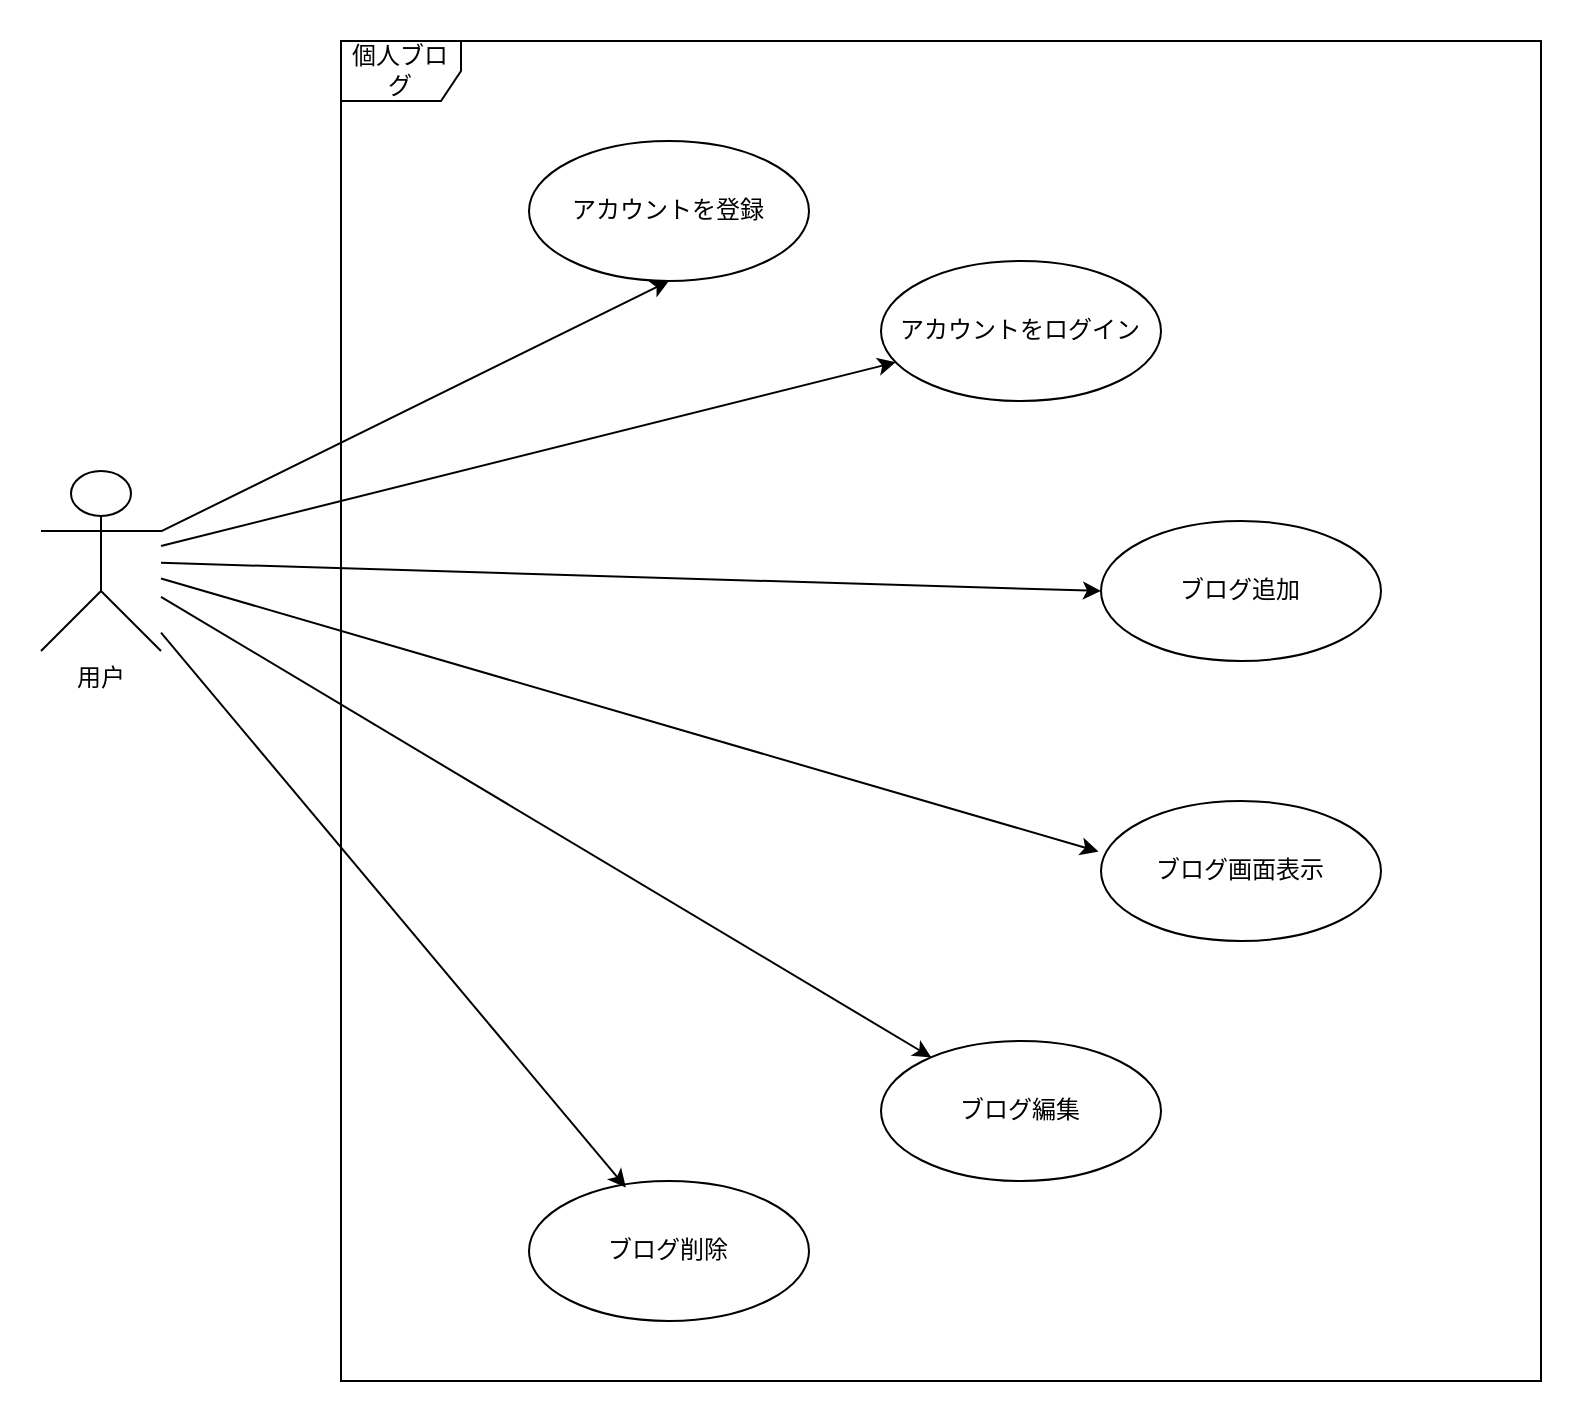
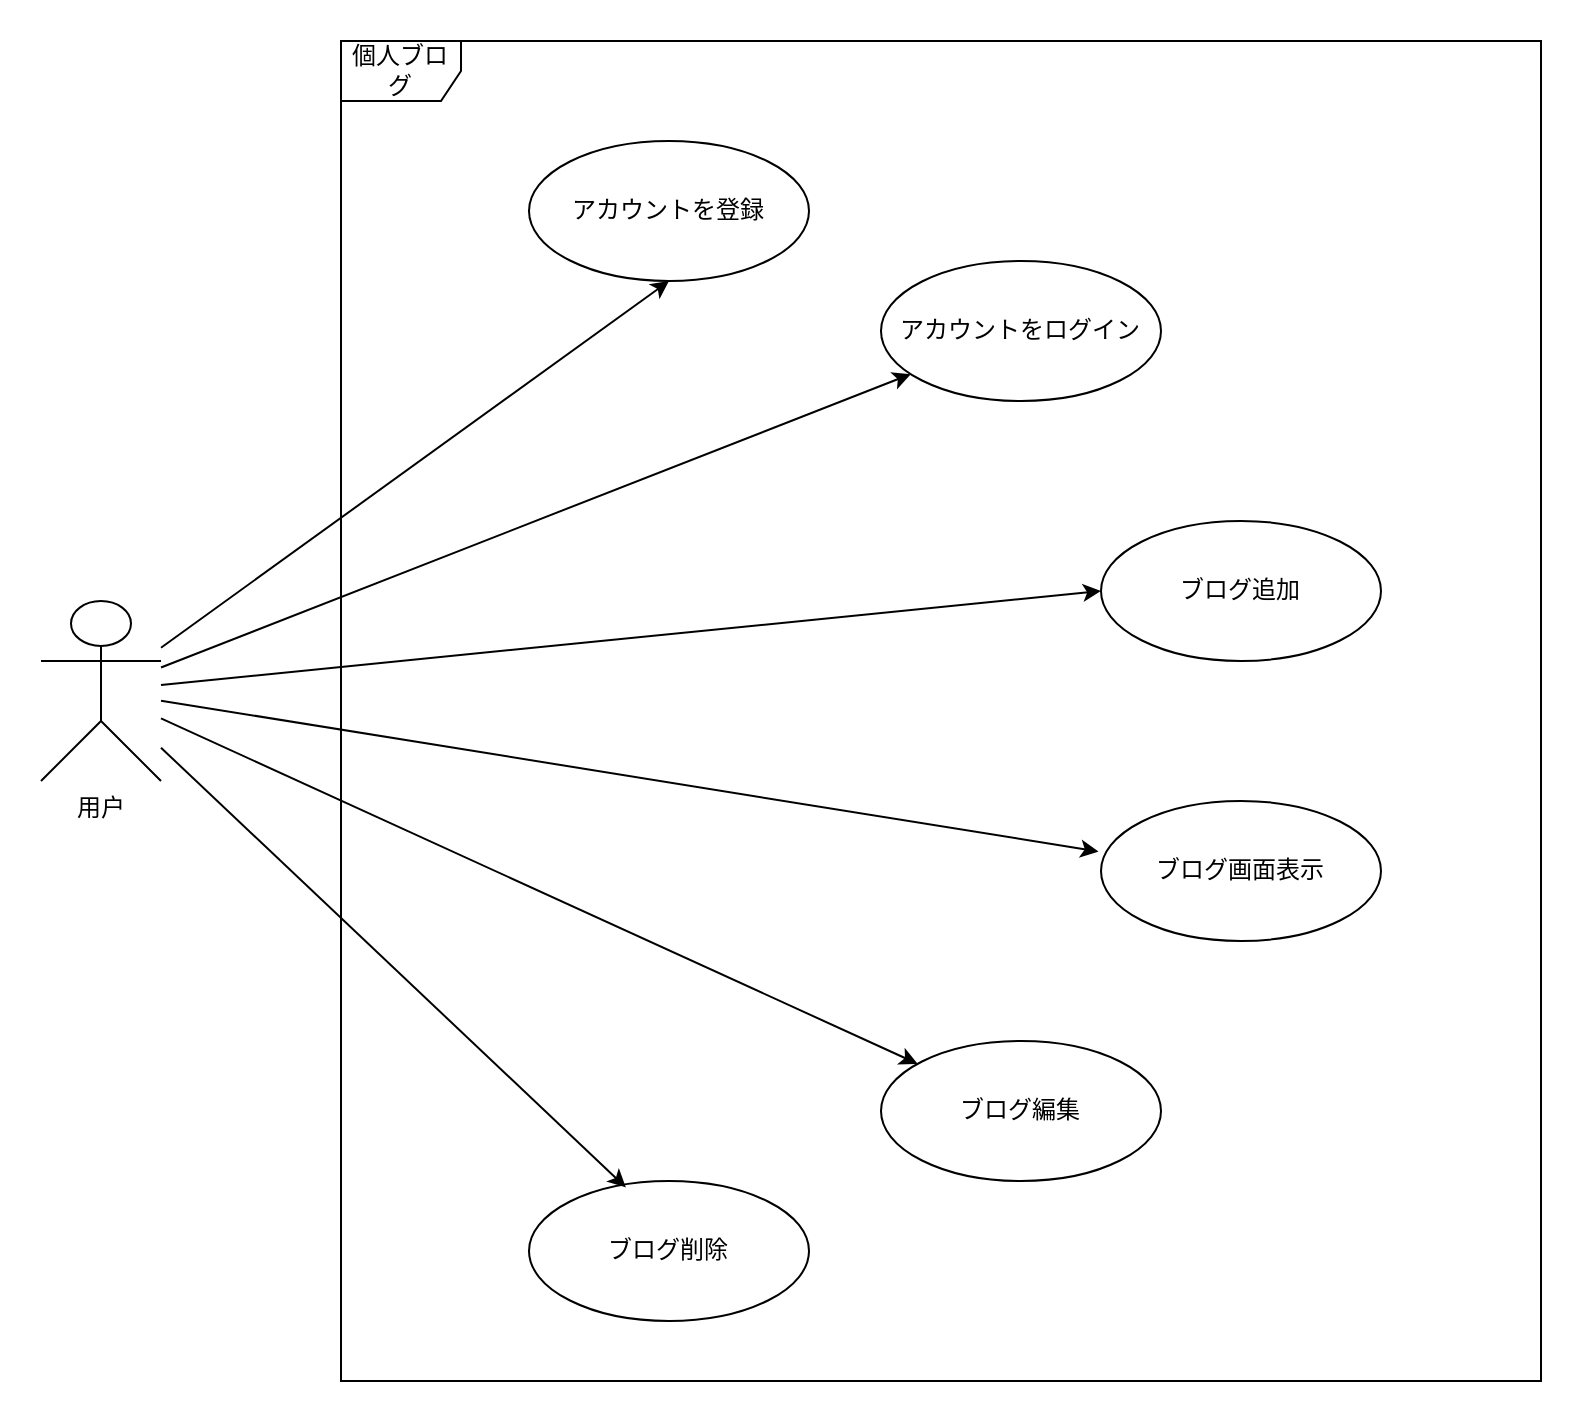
node "用户": moved (101, 561) -> (101, 691)
